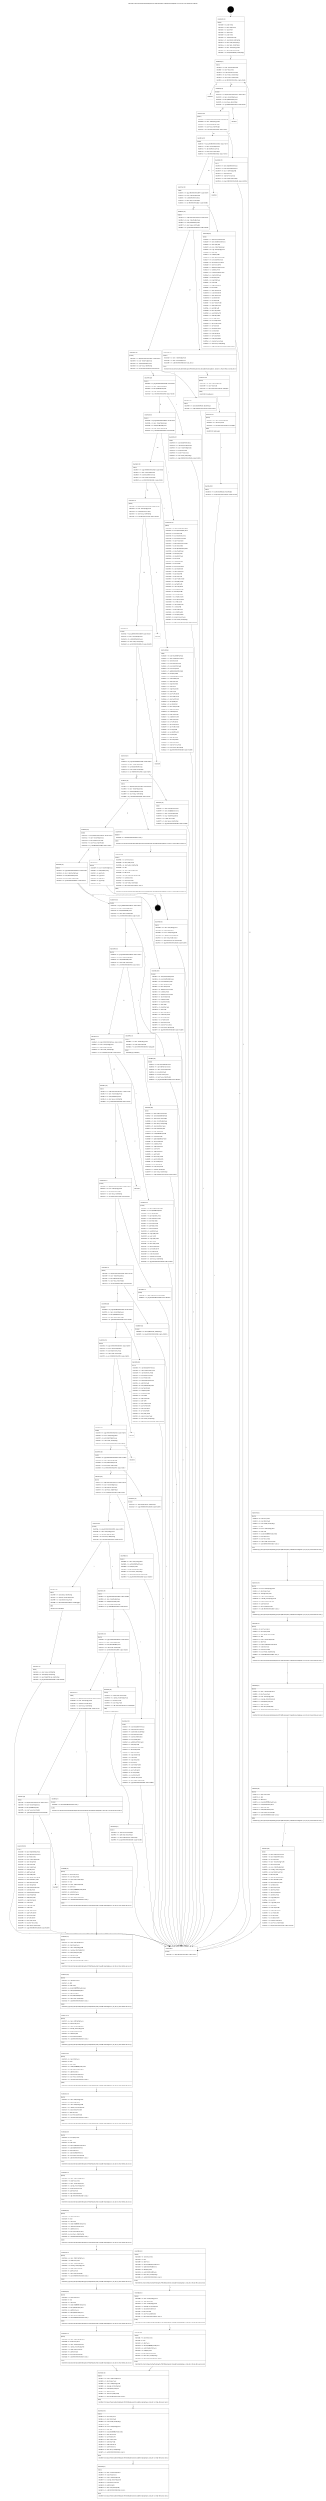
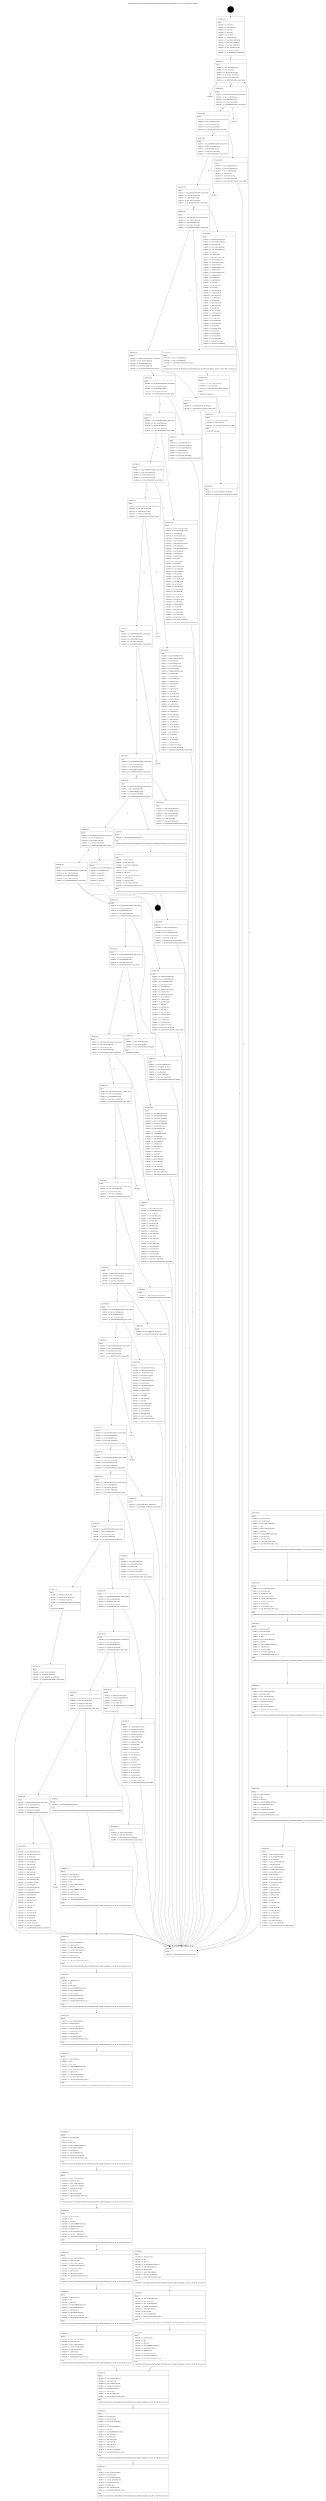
node "0x401cba [32]": removed
